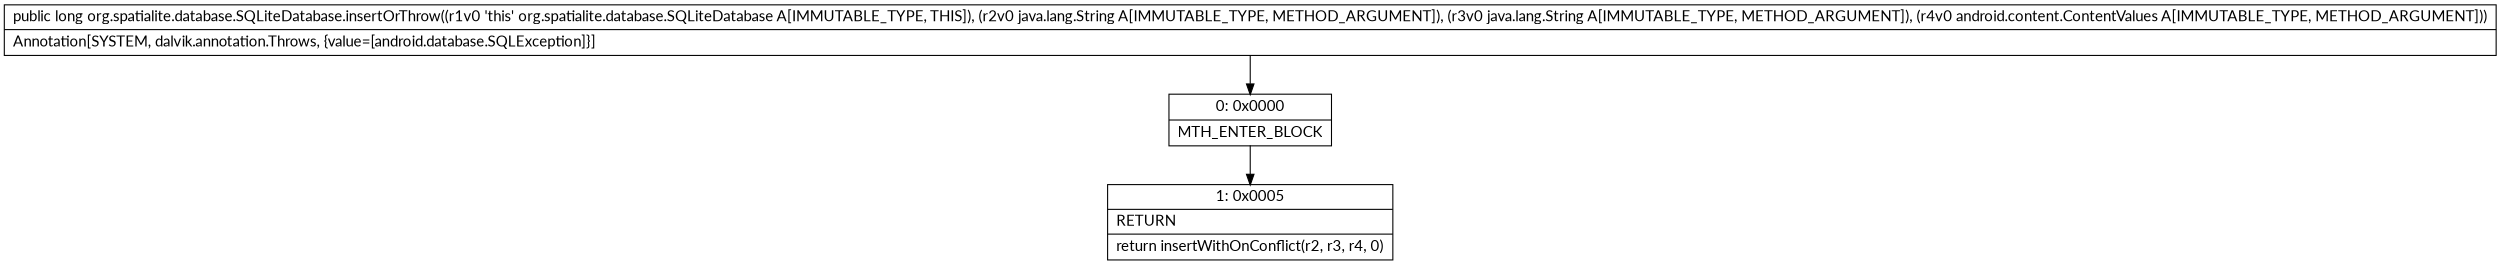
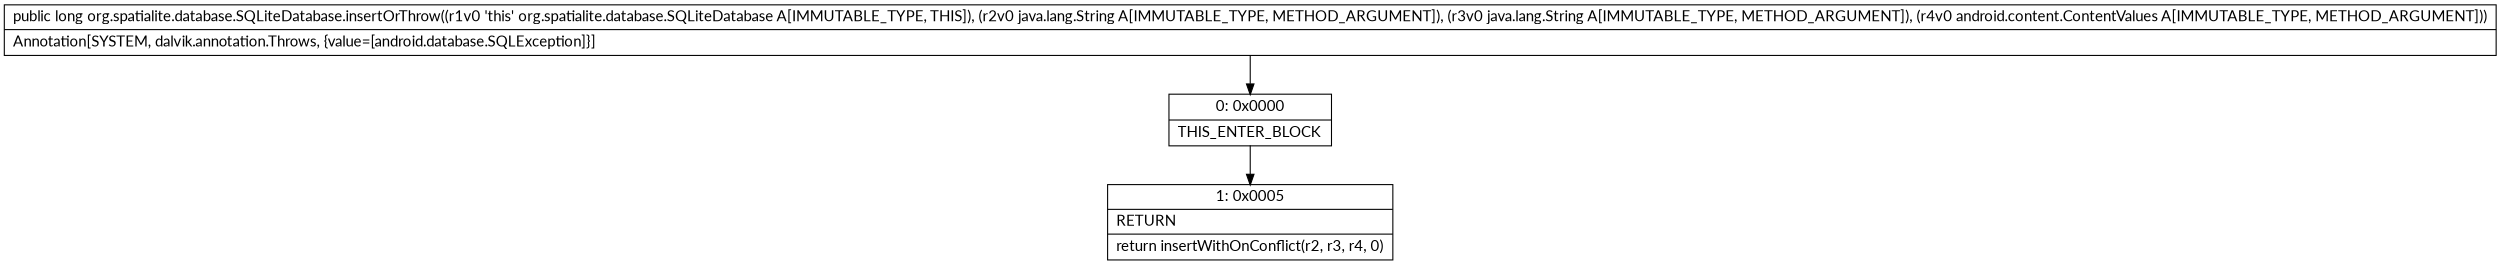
node "0: 0x0000": text "MTH_ENTER_BLOCK" -> "THIS_ENTER_BLOCK"
